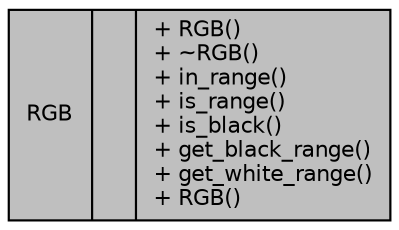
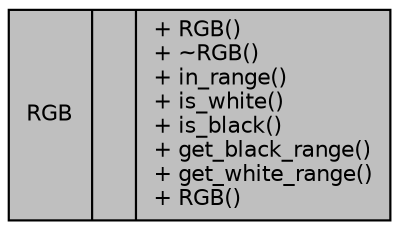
node "RGB": text "+ is_range()" -> "+ is_white()"
